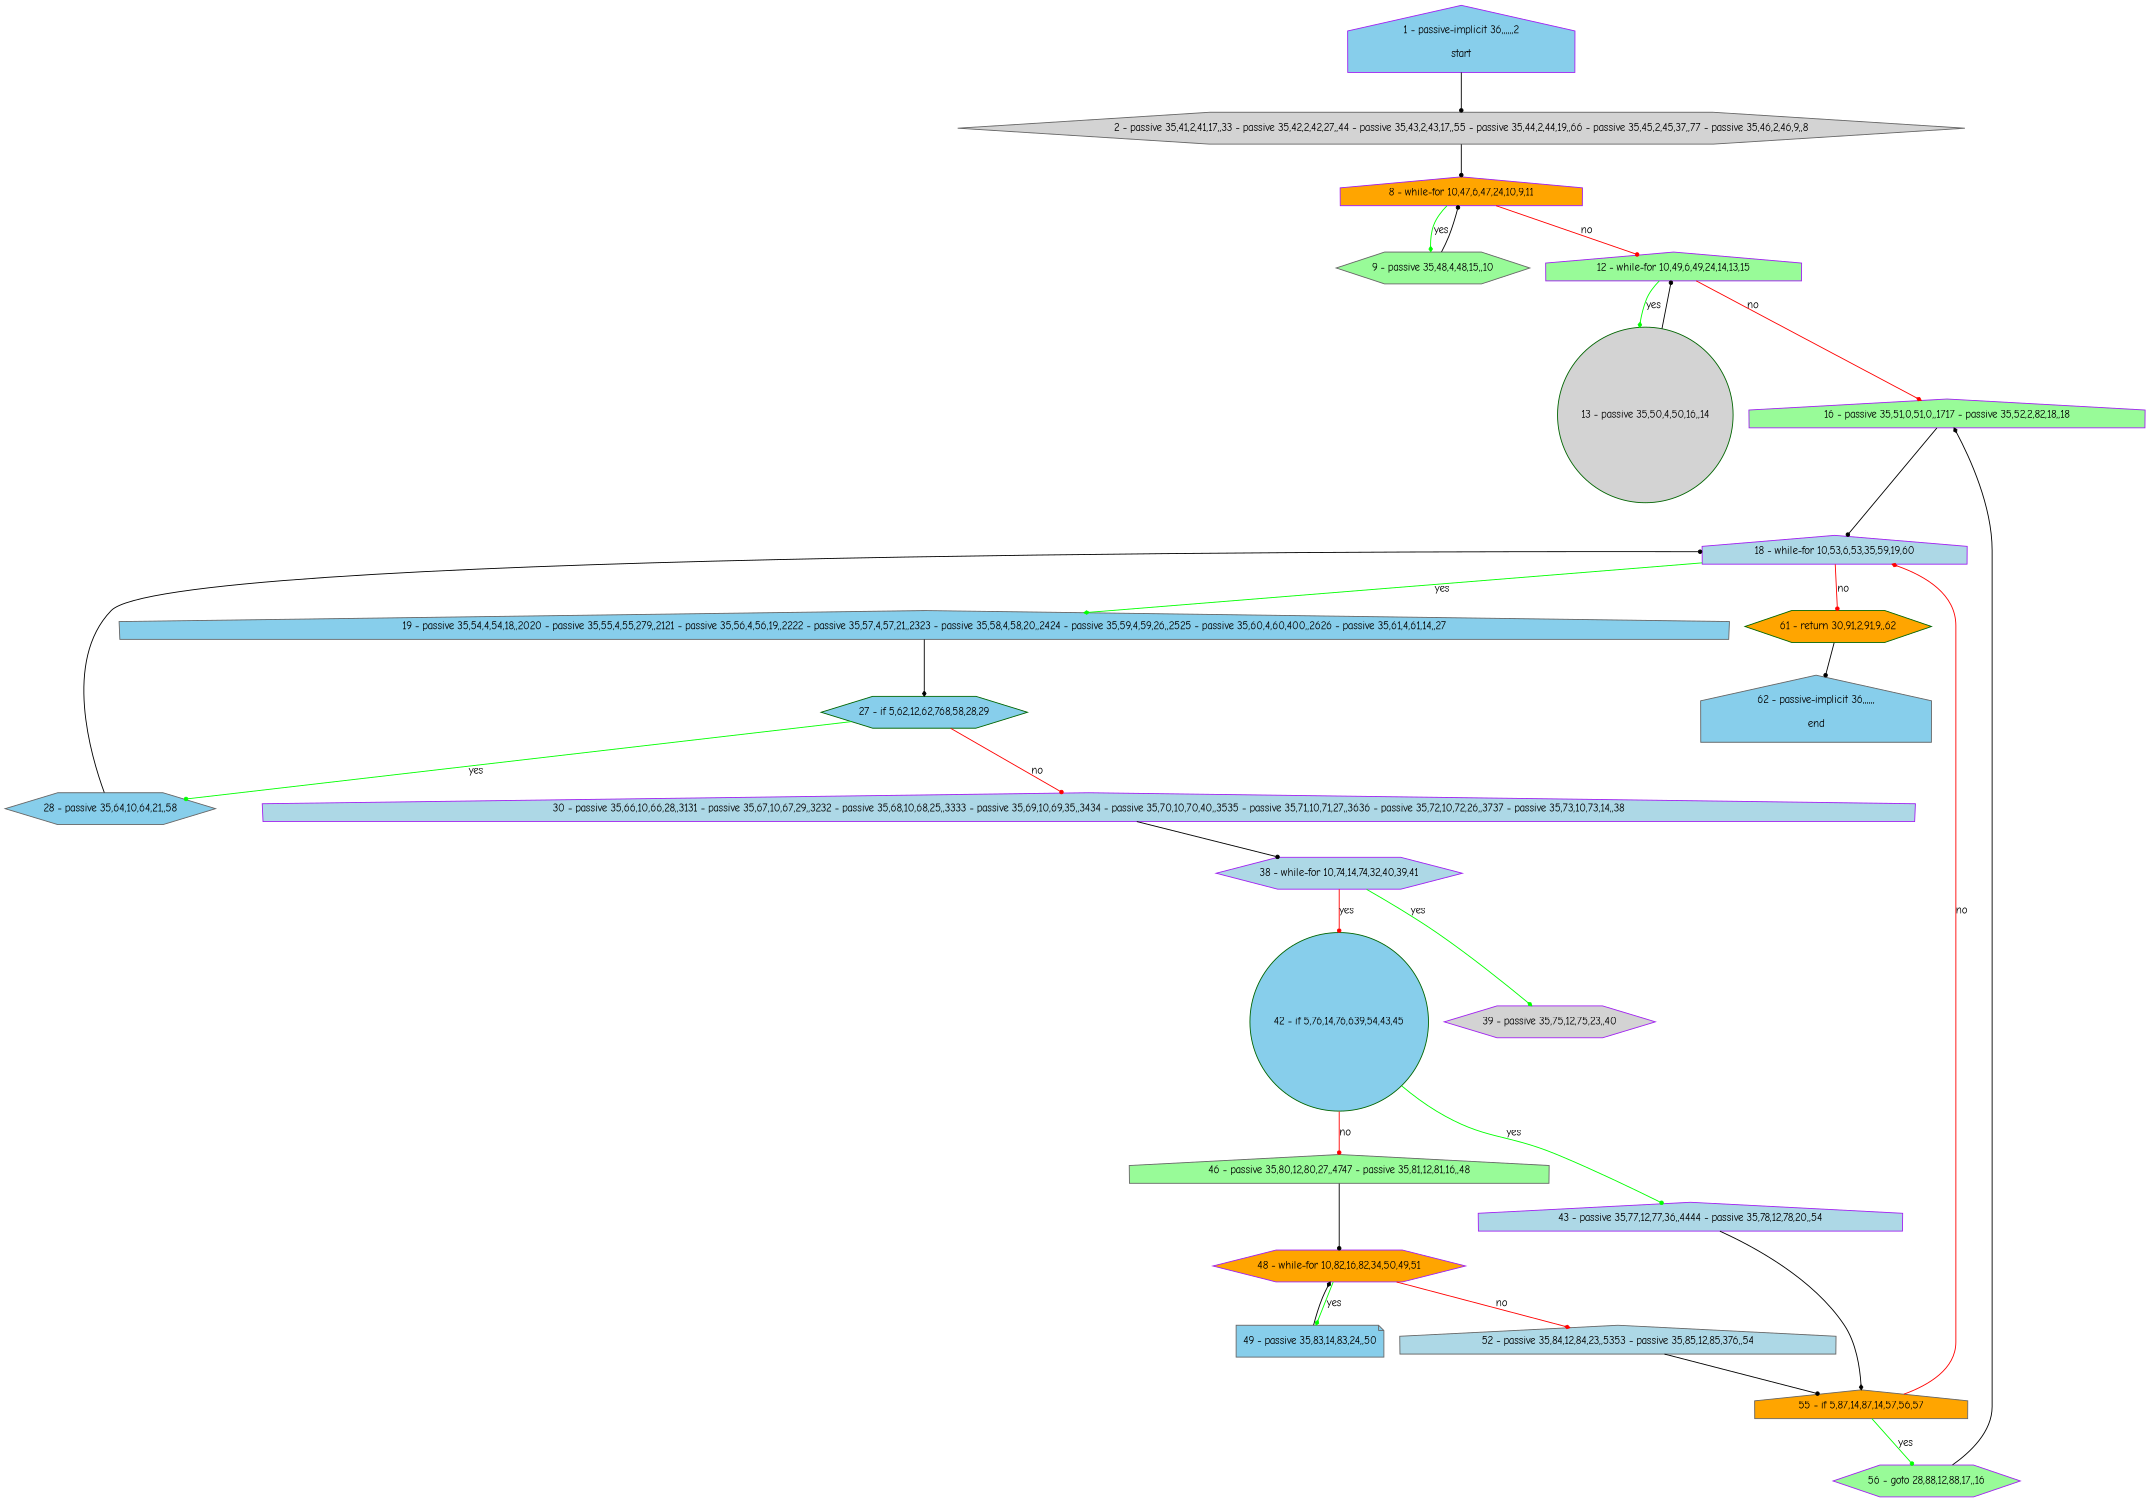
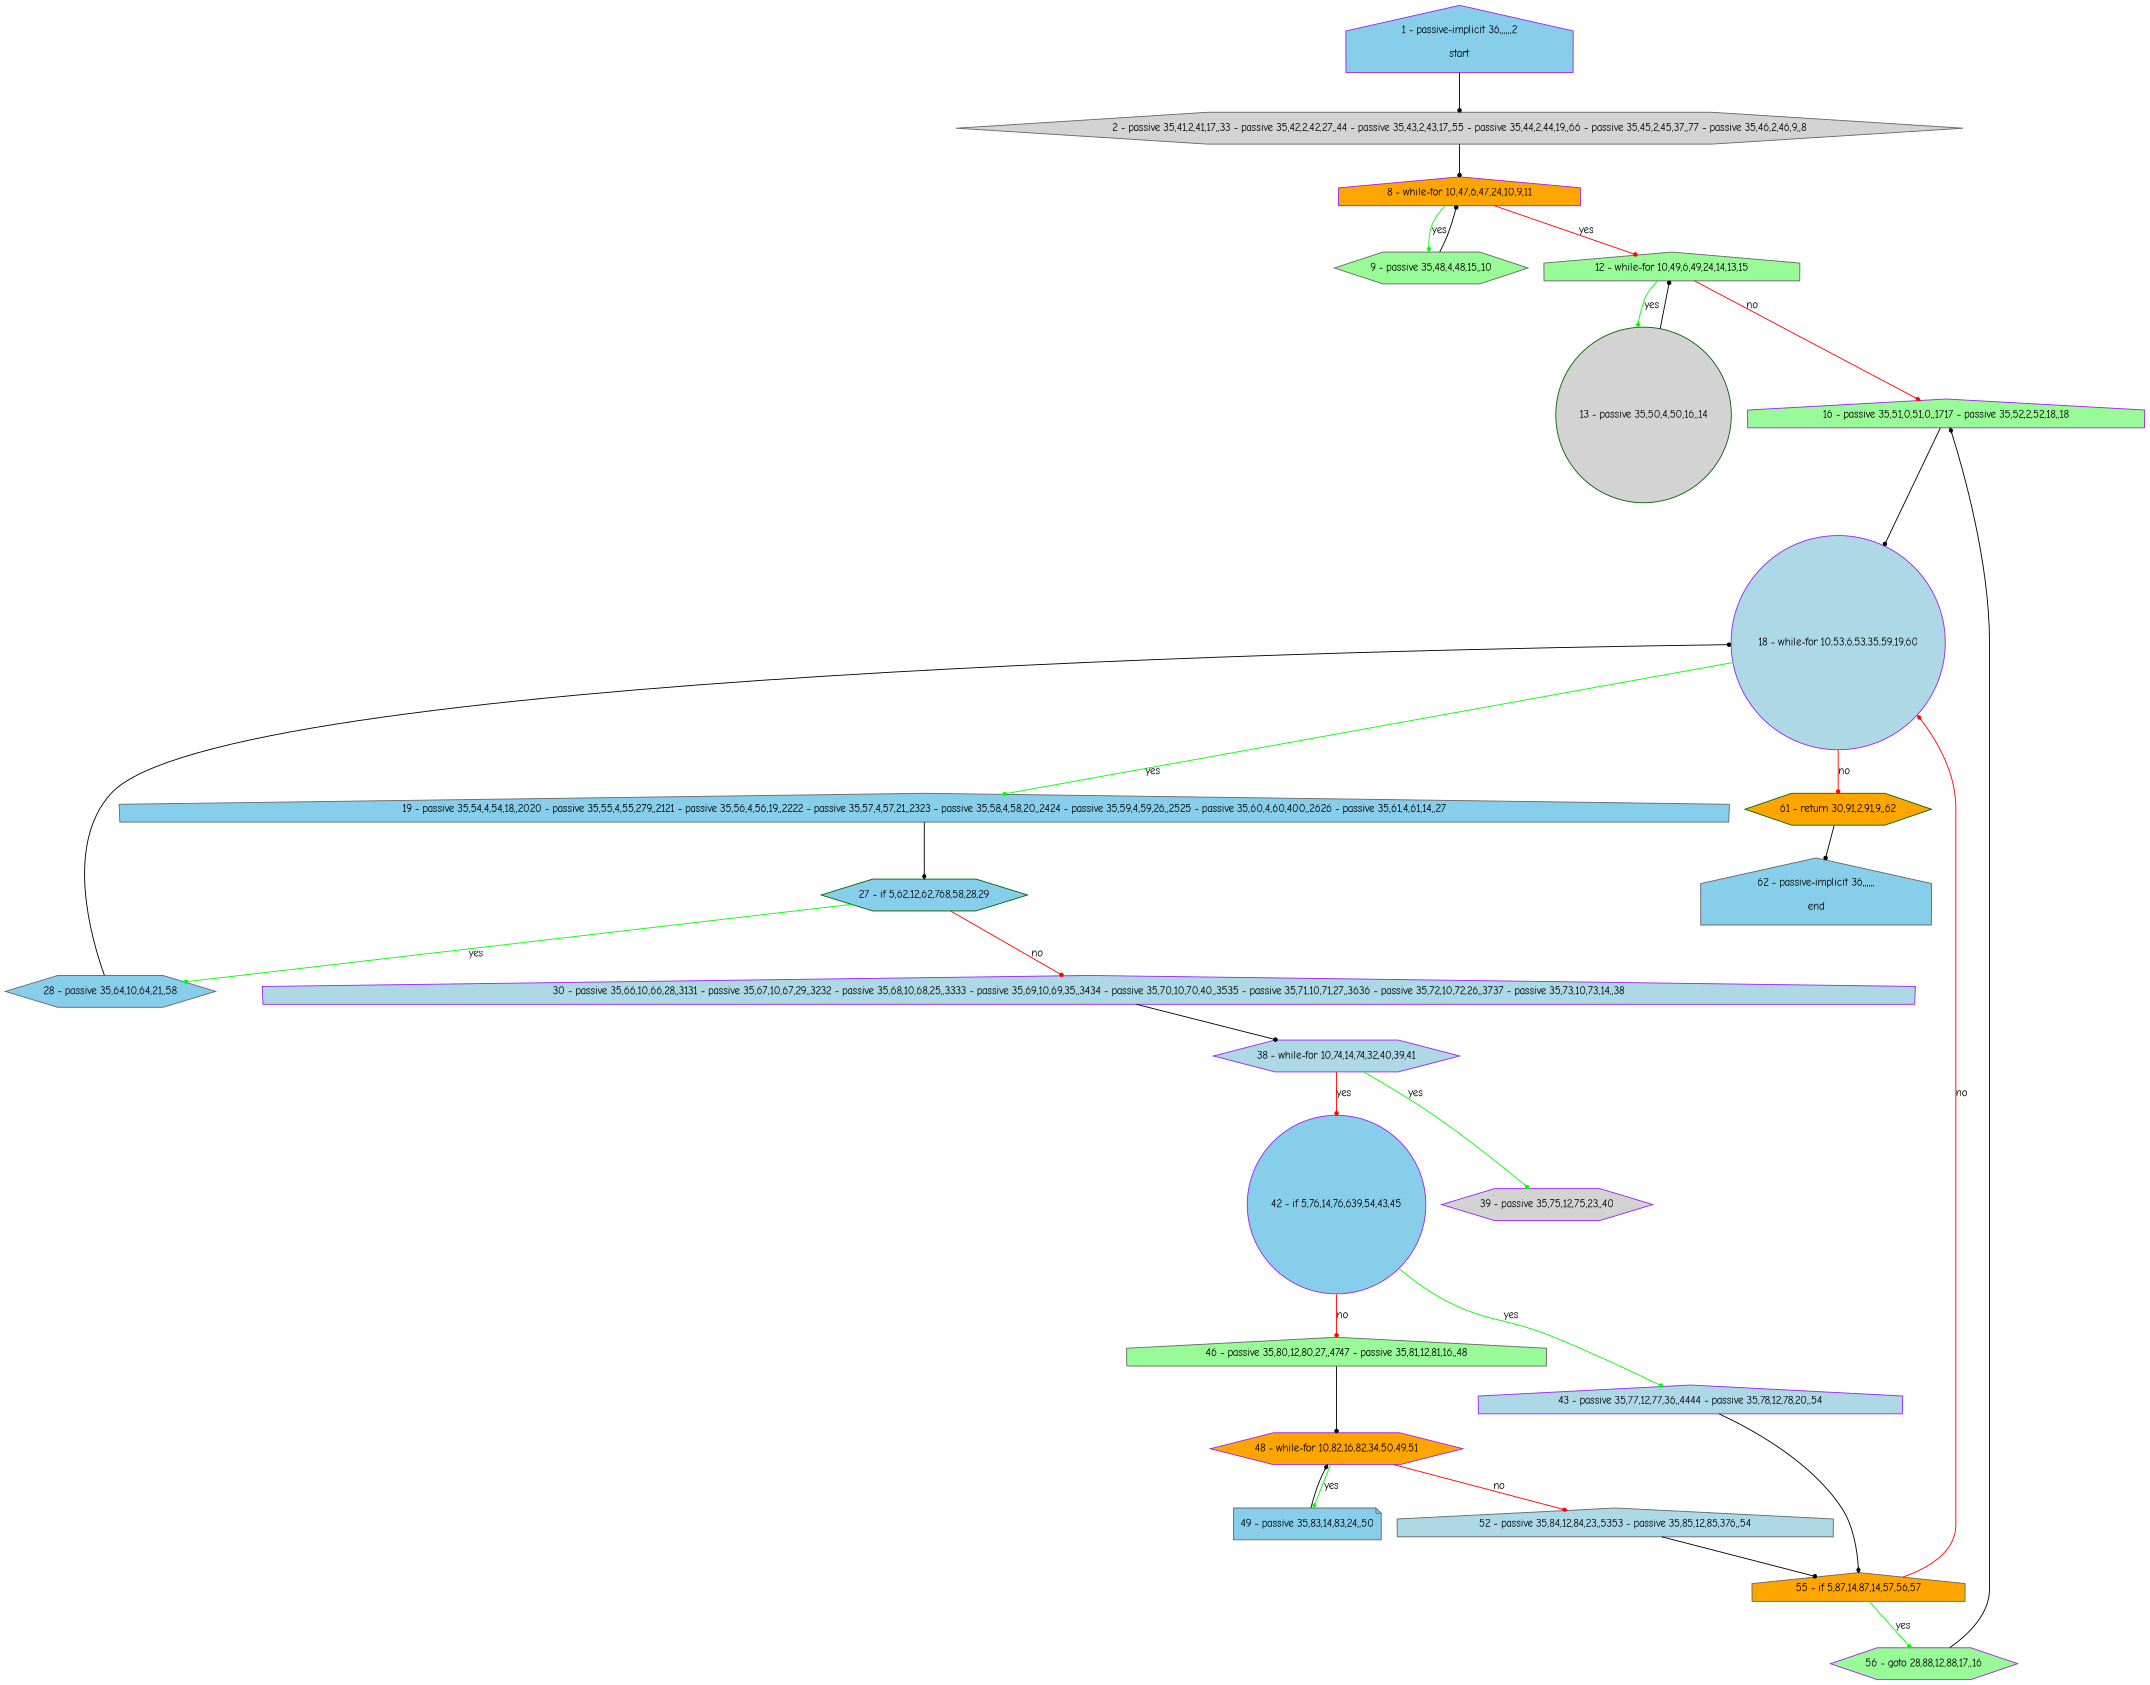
edge "8 - while-for 10,47,6,47,24,10,9,11" -> "12 - while-for 10,49,6,49,24,14,13,15": label "no" -> "yes"
node "12 - while-for 10,49,6,49,24,14,13,15": color purple -> gray40
node "16 - passive 35,51,0,51,0,,1717 - passive 35,52,2,82,18,,18": label "16 - passive 35,51,0,51,0,,1717 - passive 35,52,2,82,18,,18" -> "16 - passive 35,51,0,51,0,,1717 - passive 35,52,2,52,18,,18"
node "18 - while-for 10,53,6,53,35,59,19,60": shape house -> circle
node "42 - if 5,76,14,76,639,54,43,45": color darkgreen -> purple
